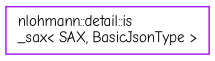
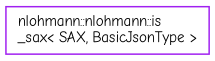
node "nlohmann::detail::is _sax< SAX, BasicJsonType >": label "nlohmann::detail::is _sax< SAX, BasicJsonType >" -> "nlohmann::nlohmann::is _sax< SAX, BasicJsonType >"
